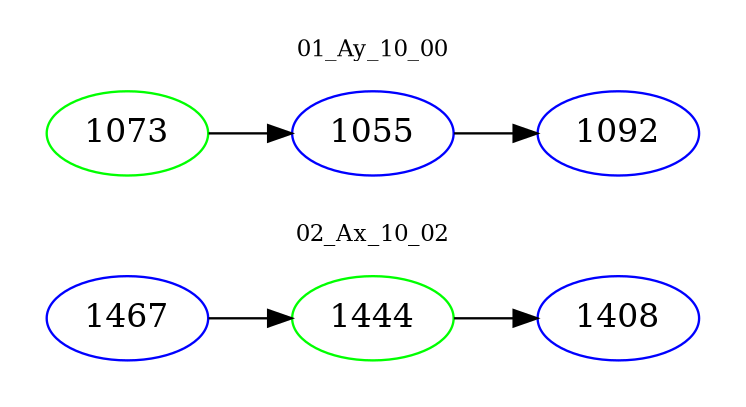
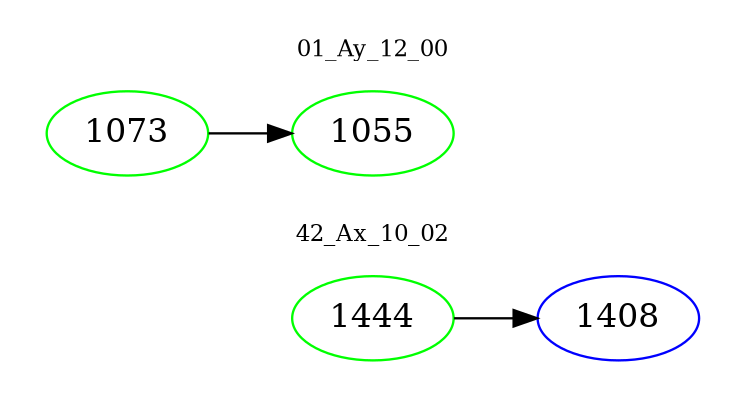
cluster "01_Ay_10_00": label "01_Ay_10_00" -> "01_Ay_12_00"
node "1055": color blue -> green
node "1092": removed
cluster "02_Ax_10_02": label "02_Ax_10_02" -> "42_Ax_10_02"
node "1467": removed
